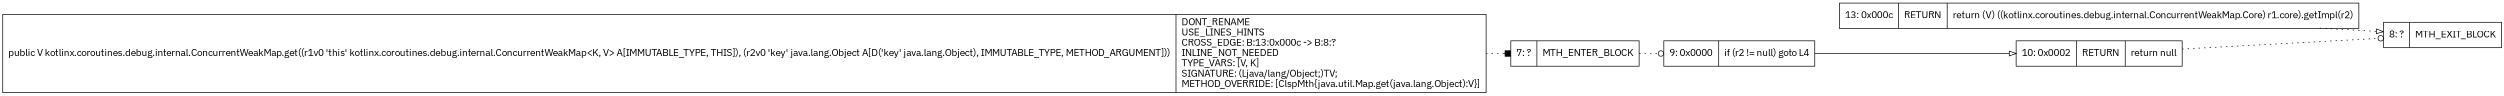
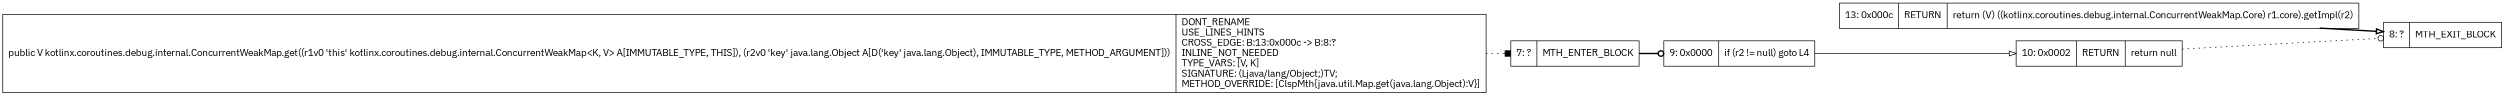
edge "13: 0x000c" -> "8: ?": style dotted -> bold
edge "7: ?" -> "9: 0x0000": style dotted -> bold
